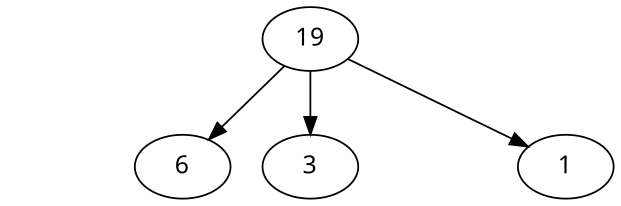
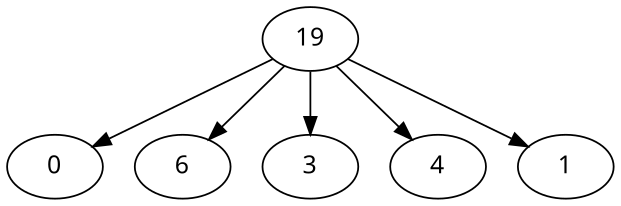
node "0": added
node "4": added
